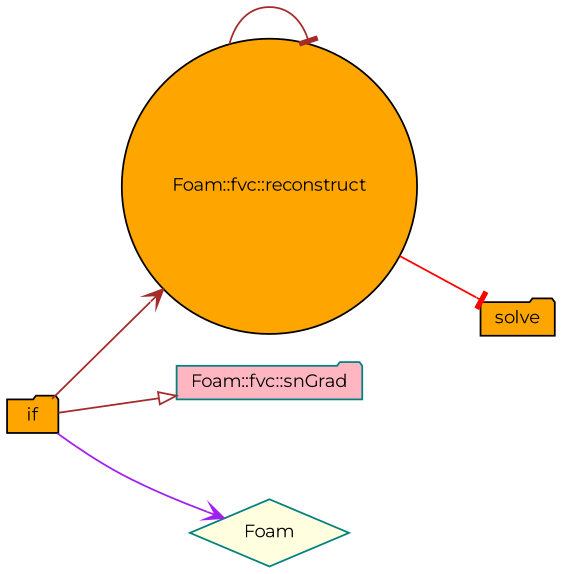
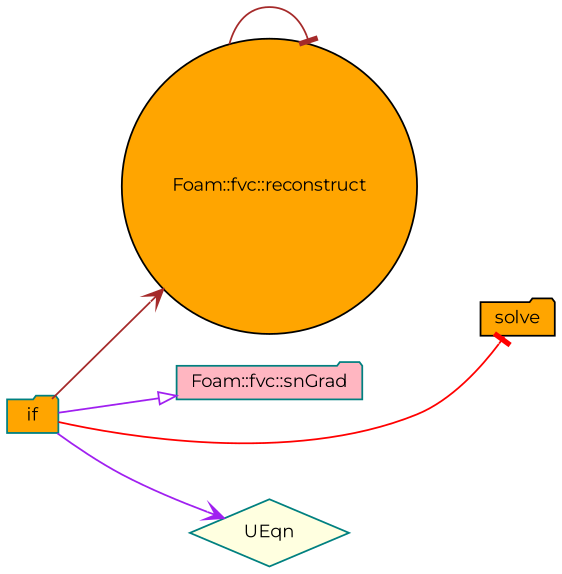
edge "Foam::fvc::reconstruct" -> "solve": now "if" -> "solve"
edge "if" -> "Foam::fvc::snGrad": color brown -> purple
node "if": color black -> teal
node "Foam": label "Foam" -> "UEqn"
